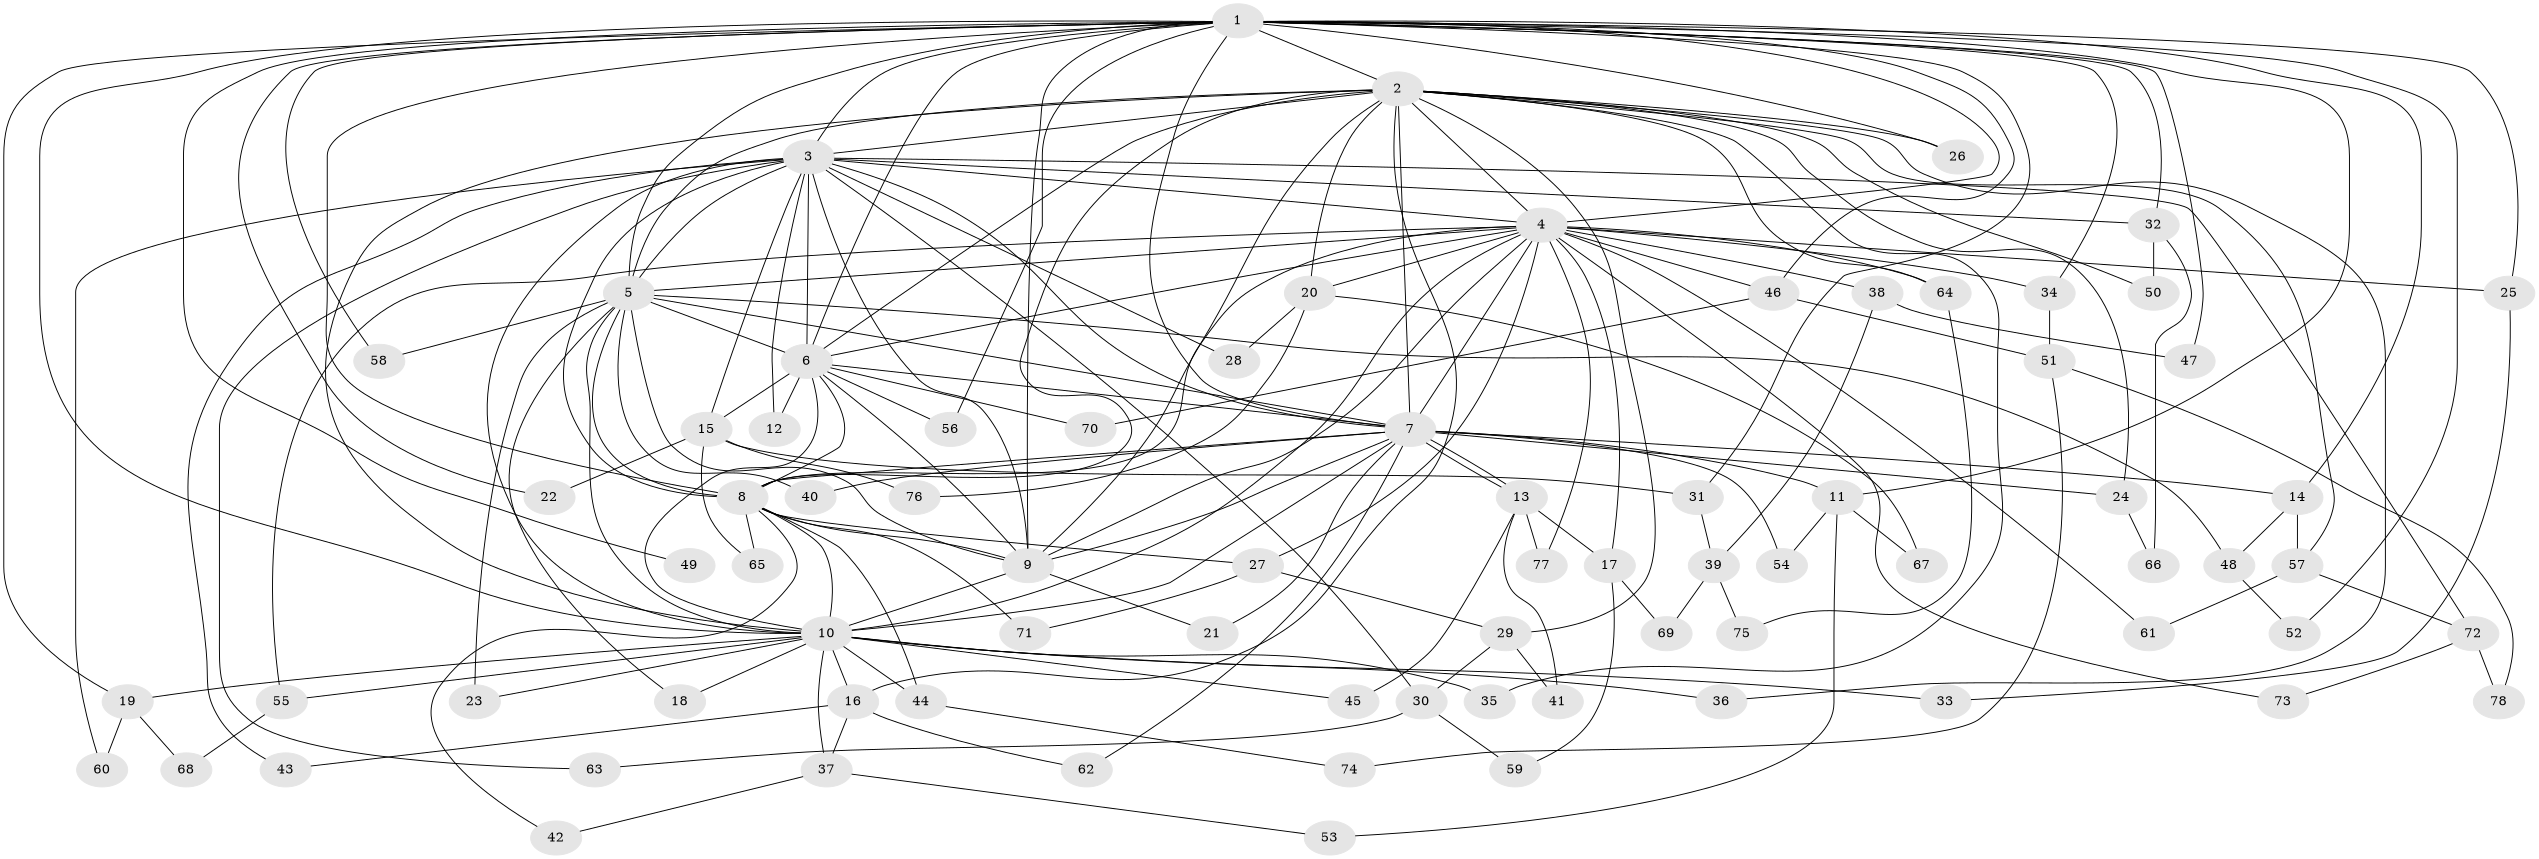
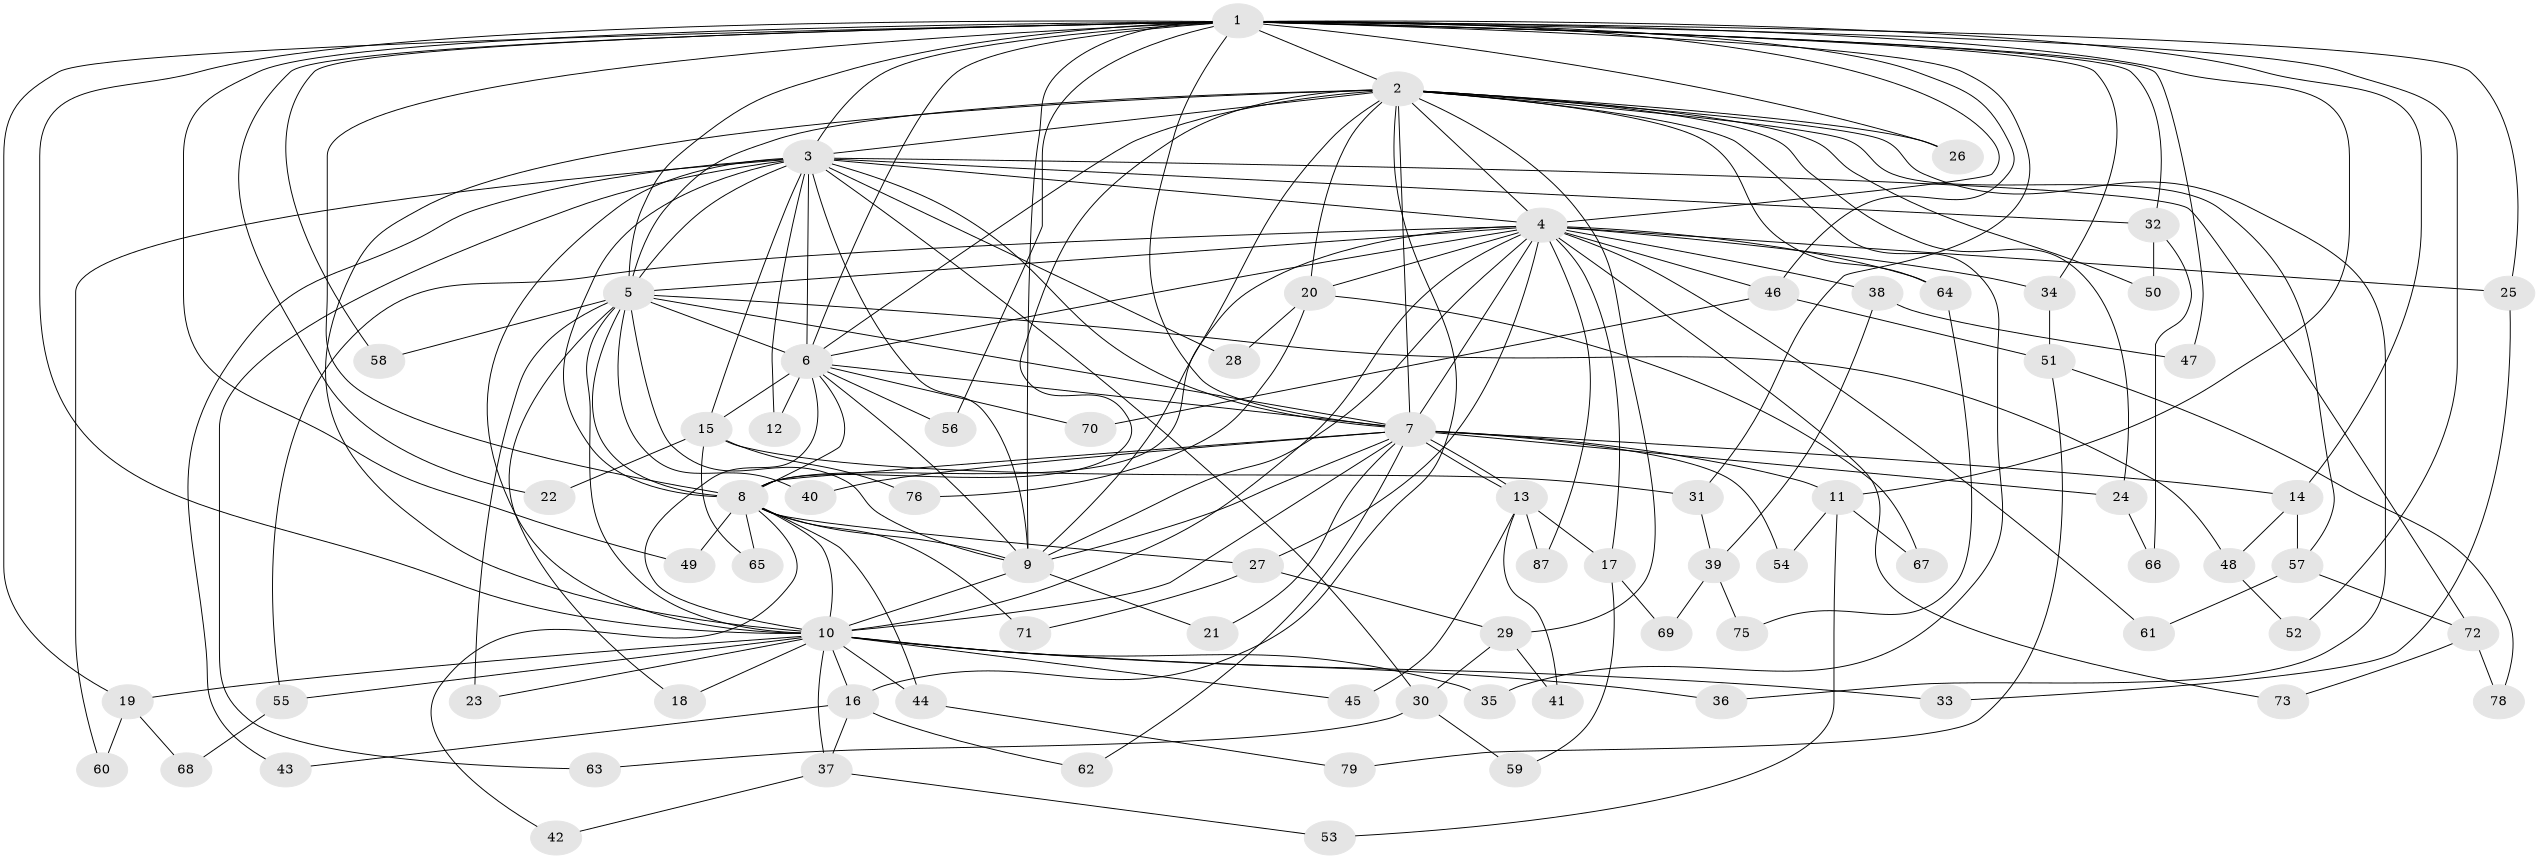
edge "8" -- "49": added
node "77": label "77" -> "87"
node "74": label "74" -> "79"
